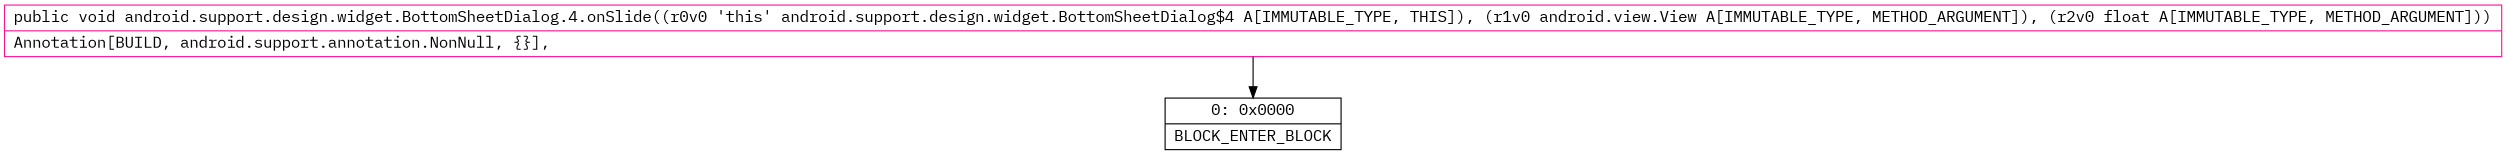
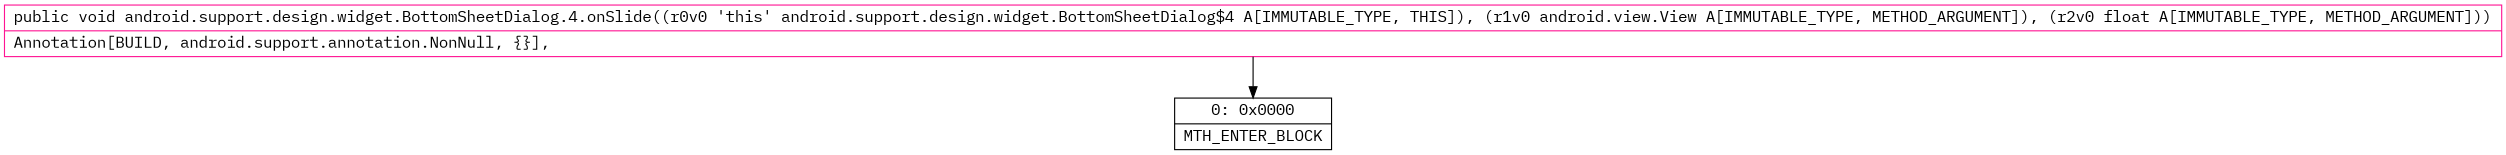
node "0: 0x0000": text "BLOCK_ENTER_BLOCK" -> "MTH_ENTER_BLOCK"
